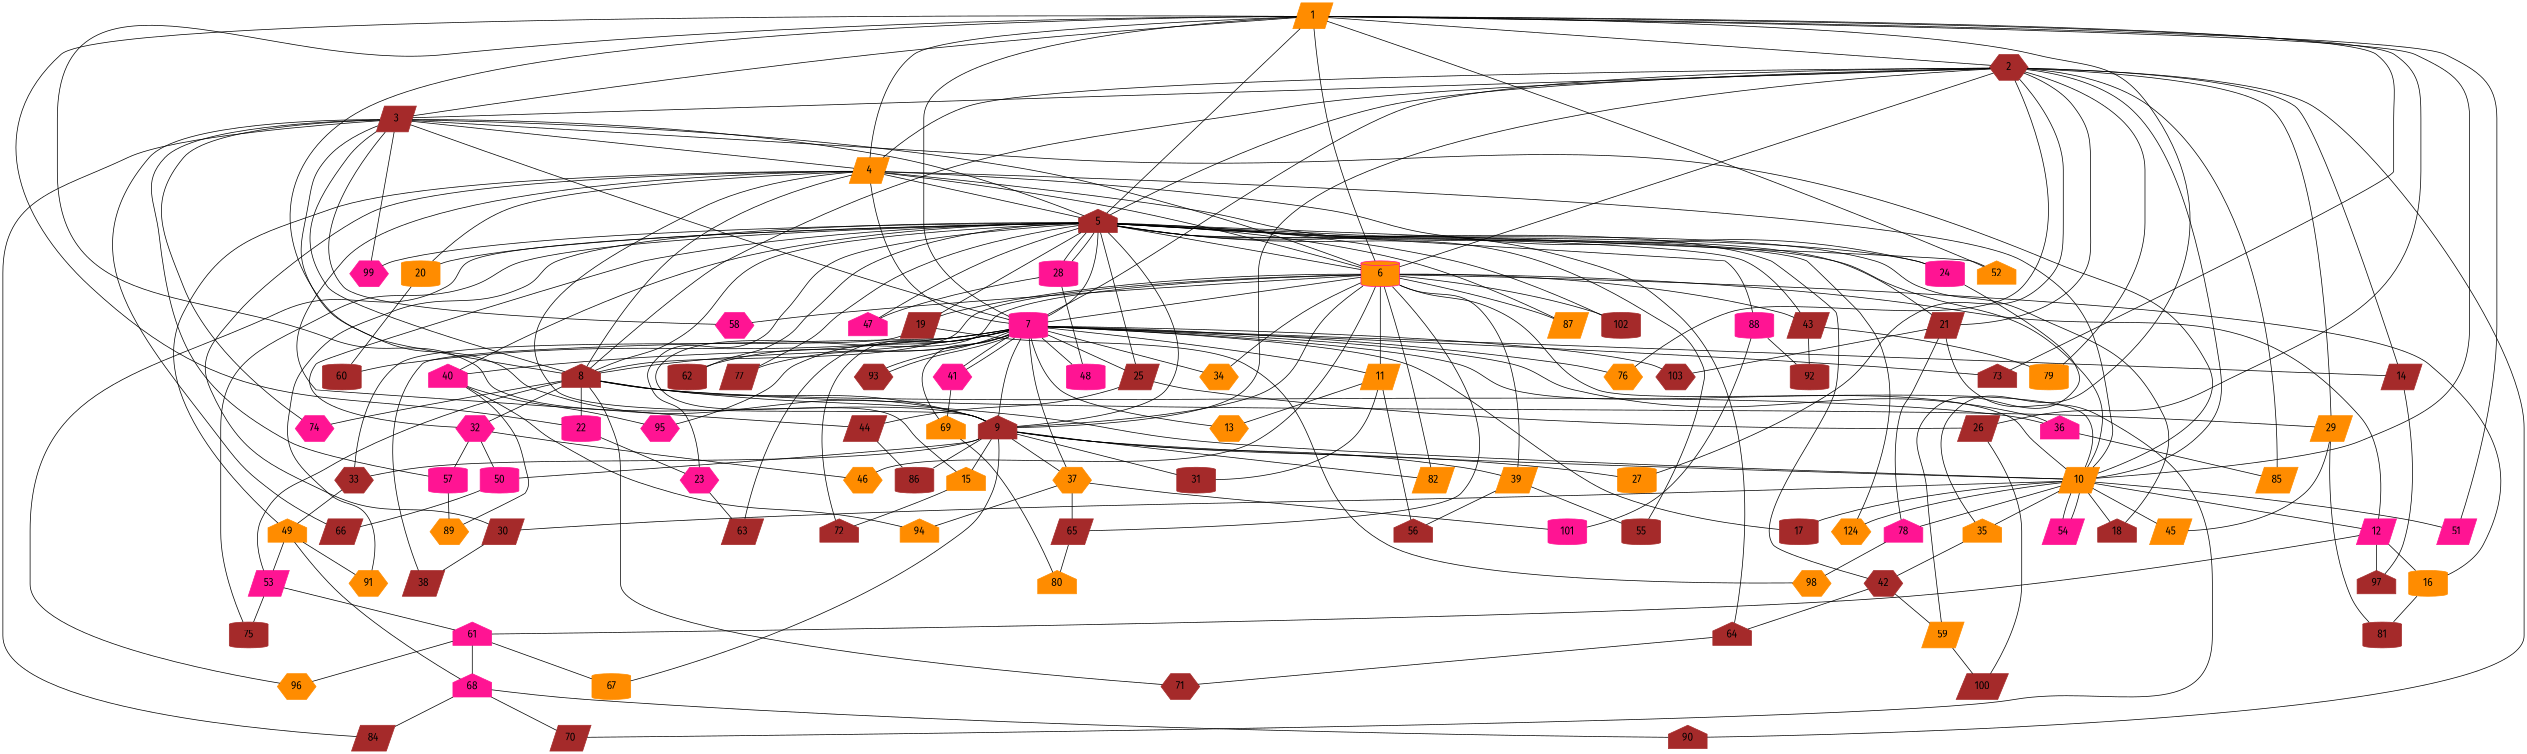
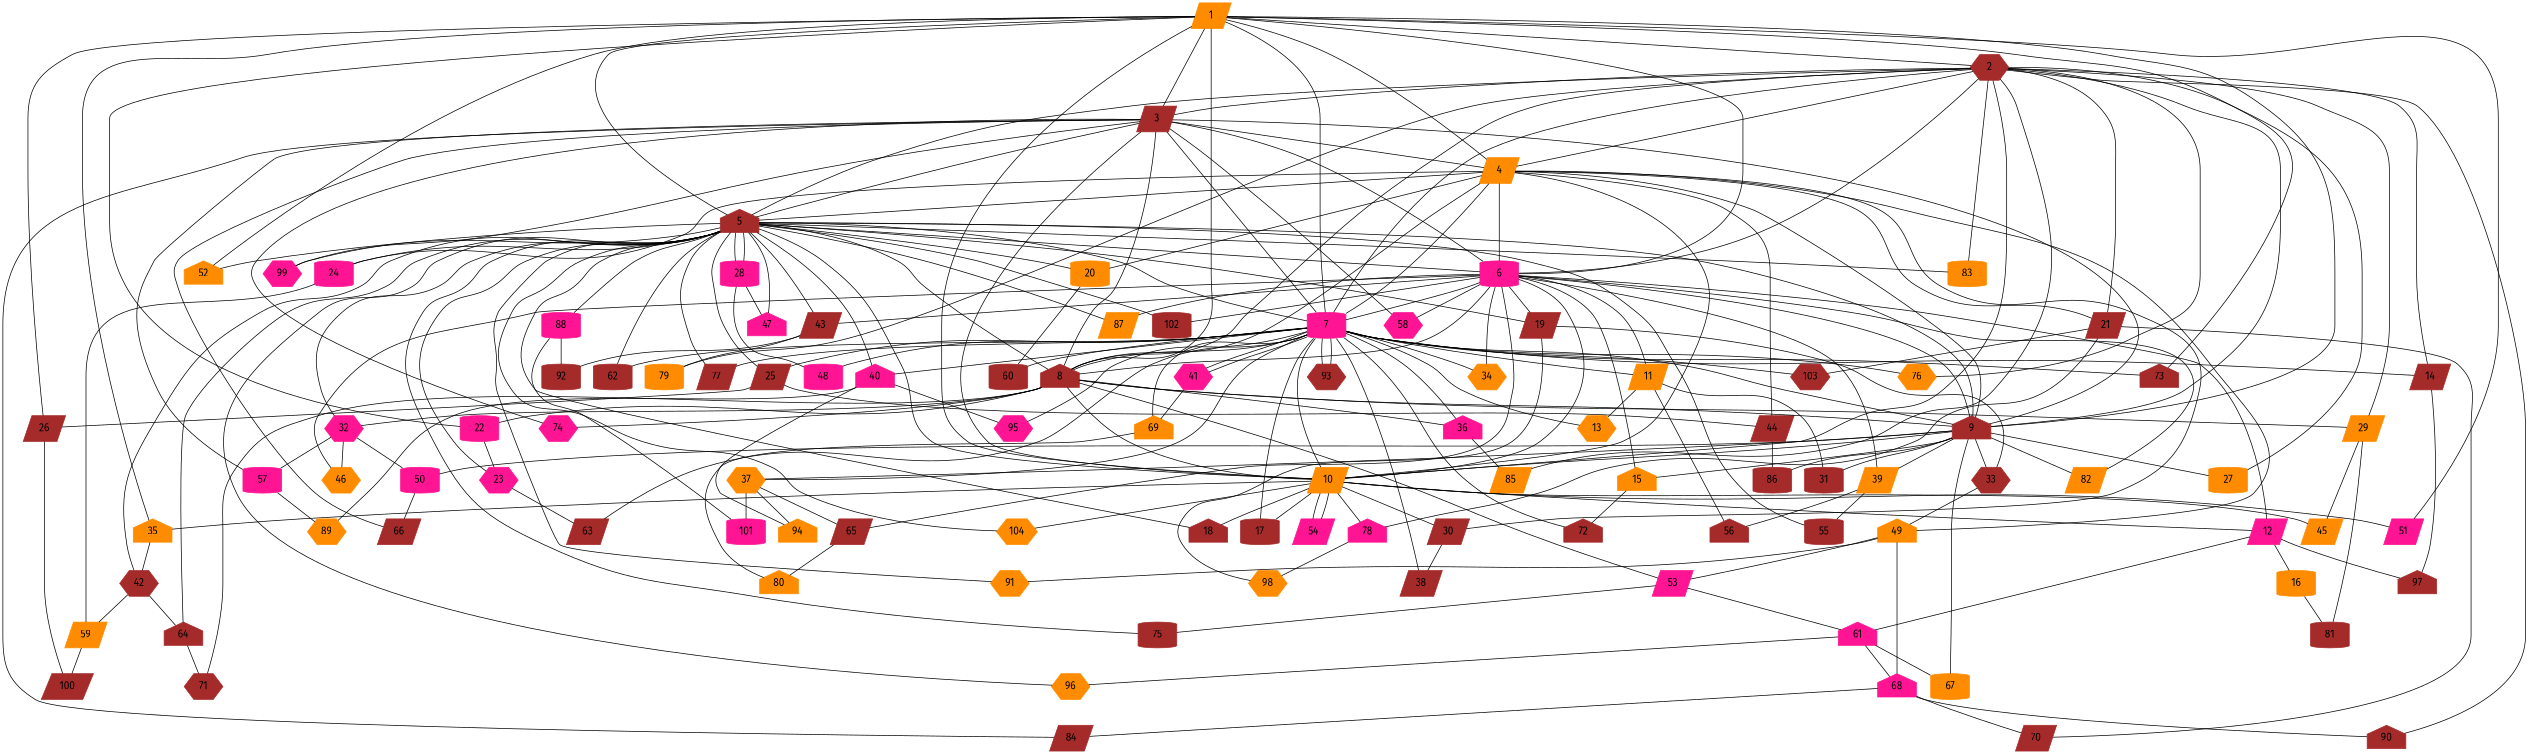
node "6": fillcolor darkorange -> deeppink
node "83": added
edge "6" -- "16": removed
node "124": label "124" -> "104"
